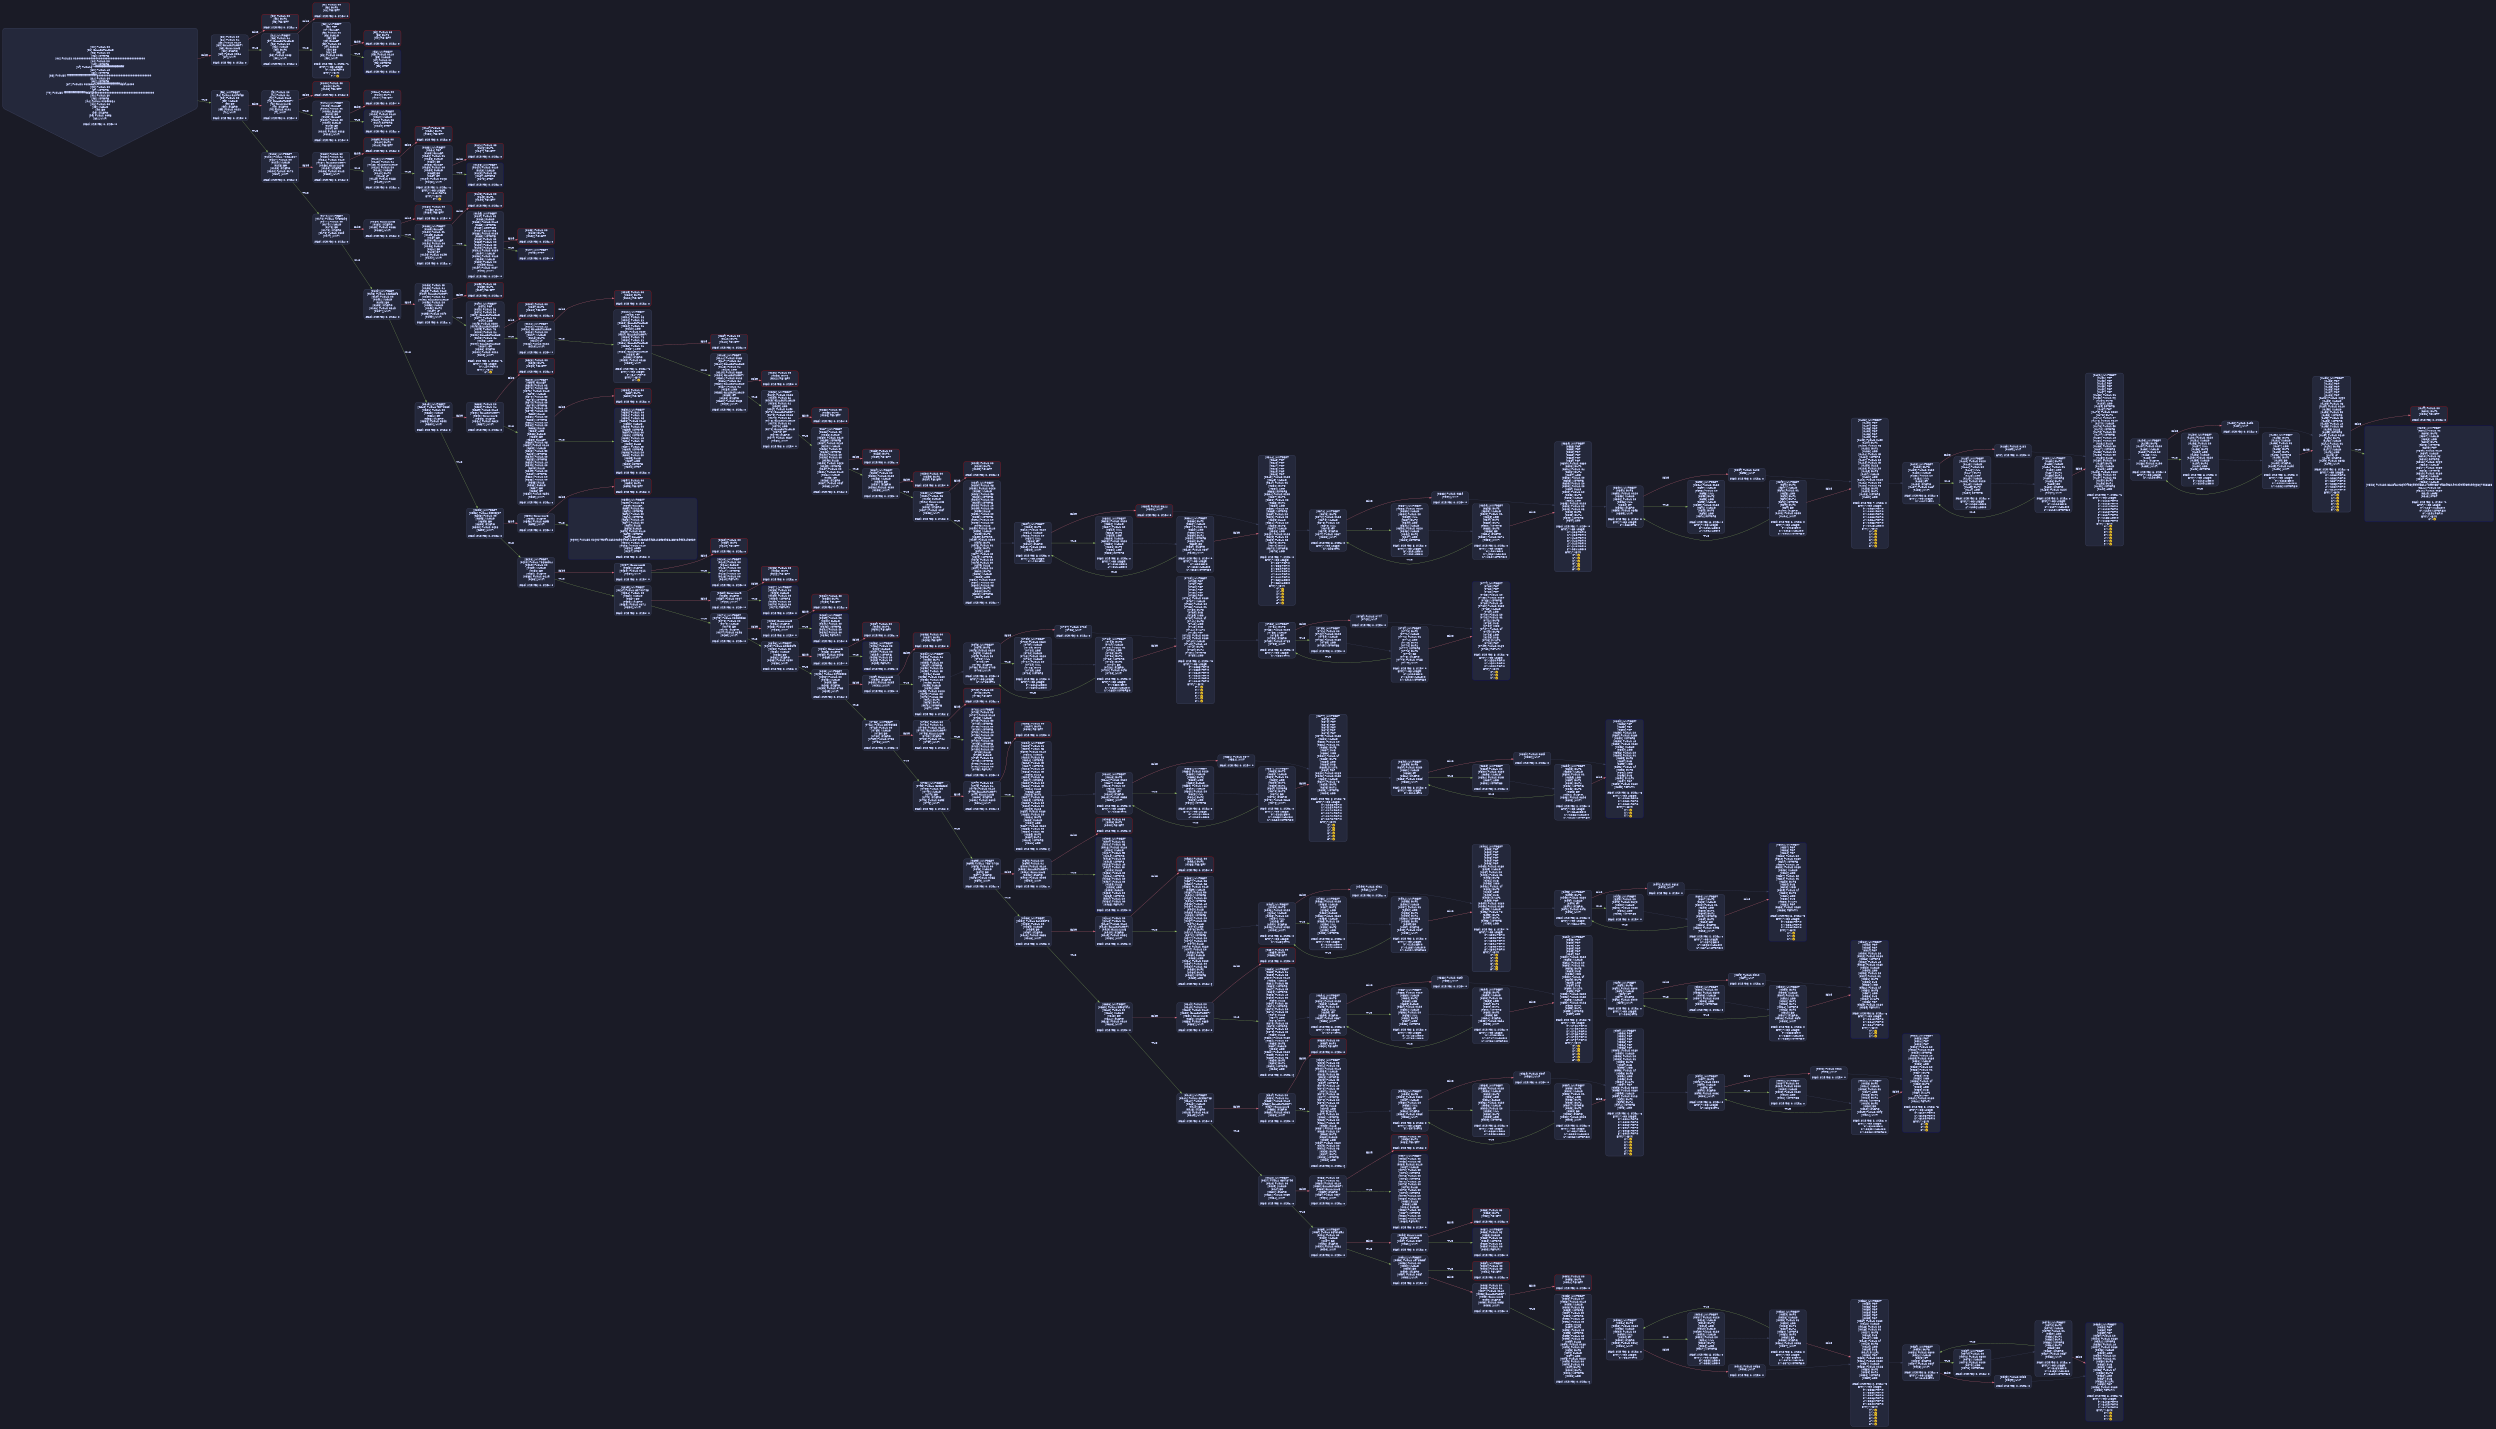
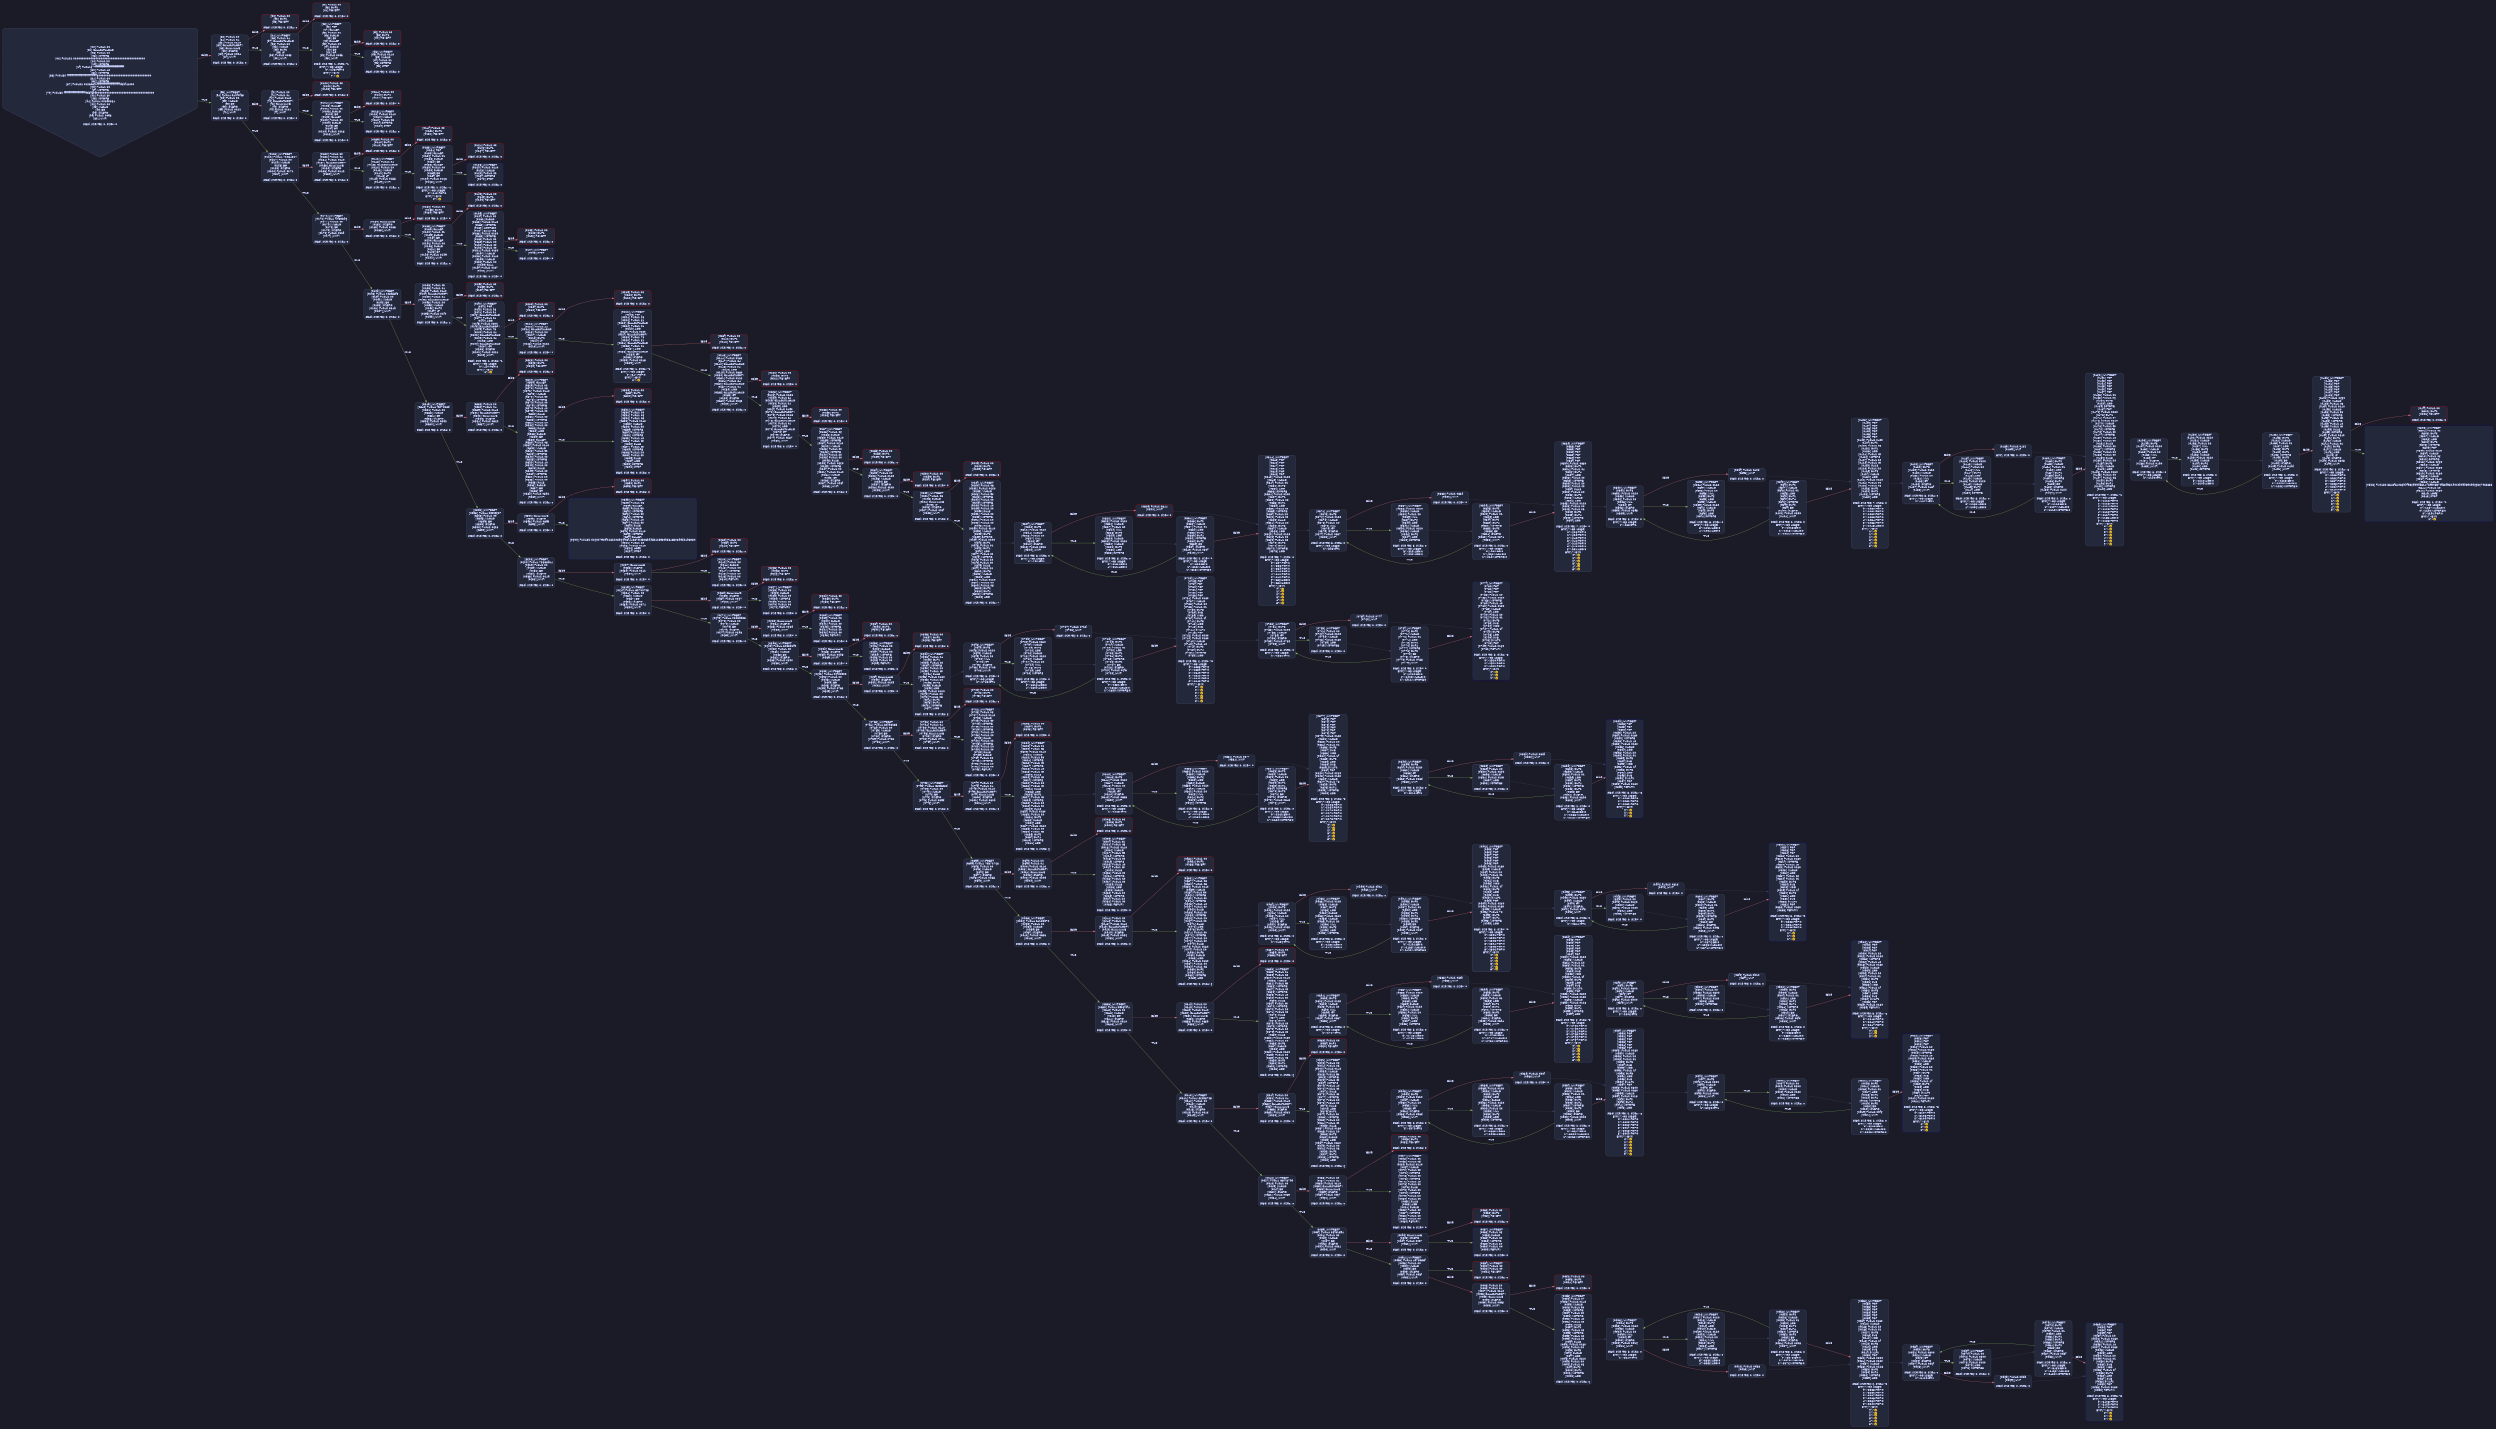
node "[04ac] PUSH2 04d2 [04af] JUMP Stack size req: 0, sizeΔ: 0": removed
node "[0c02] PUSH2 0c22 [0c05] JUMP Stack size req: 0, sizeΔ: 0": removed
